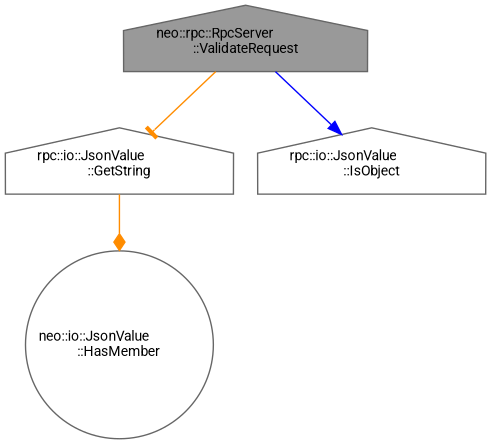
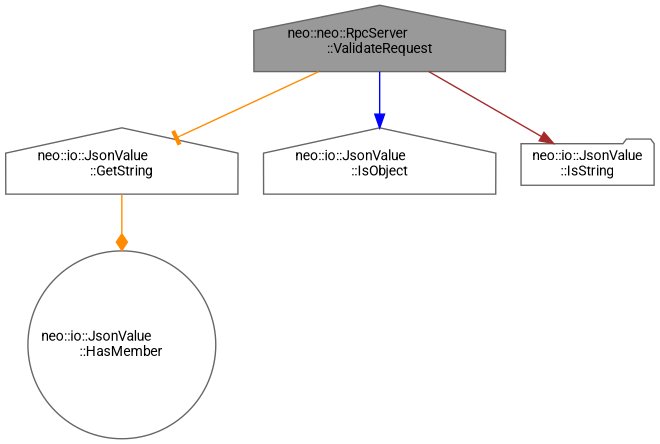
node "neo::rpc::RpcServer ::ValidateRequest": label "neo::rpc::RpcServer ::ValidateRequest" -> "neo::neo::RpcServer ::ValidateRequest"
node "rpc::io::JsonValue ::GetString": label "rpc::io::JsonValue ::GetString" -> "neo::io::JsonValue ::GetString"
node "rpc::io::JsonValue ::IsObject": label "rpc::io::JsonValue ::IsObject" -> "neo::io::JsonValue ::IsObject"
node "neo::io::JsonValue ::IsString": added
